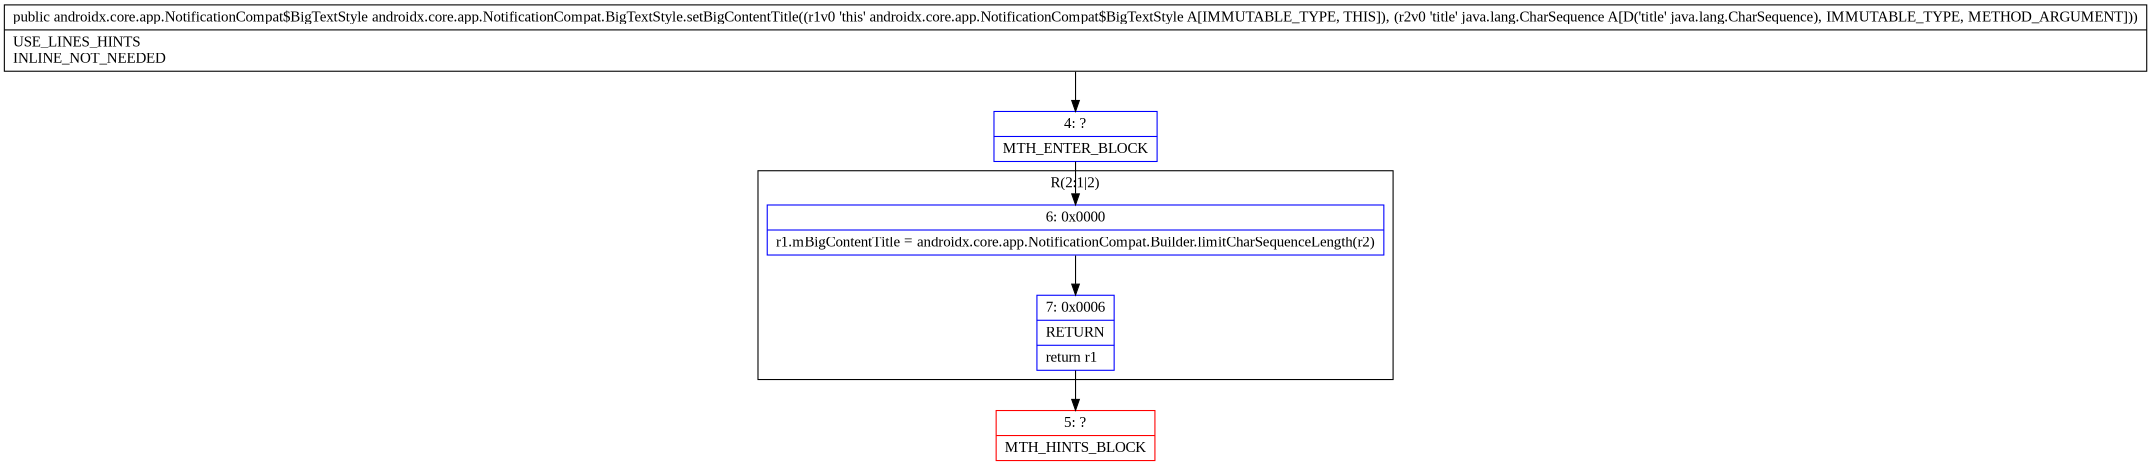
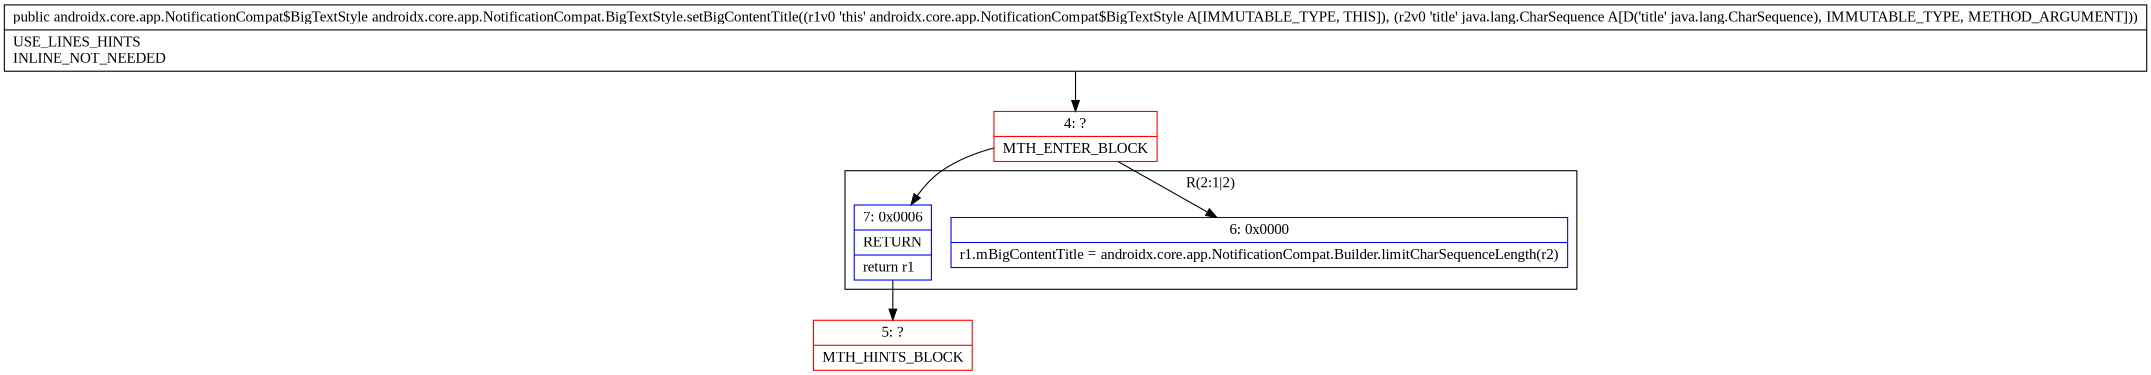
node "4: ?": color blue -> red
edge "6: 0x0000" -> "7: 0x0006": now "4: ?" -> "7: 0x0006"
